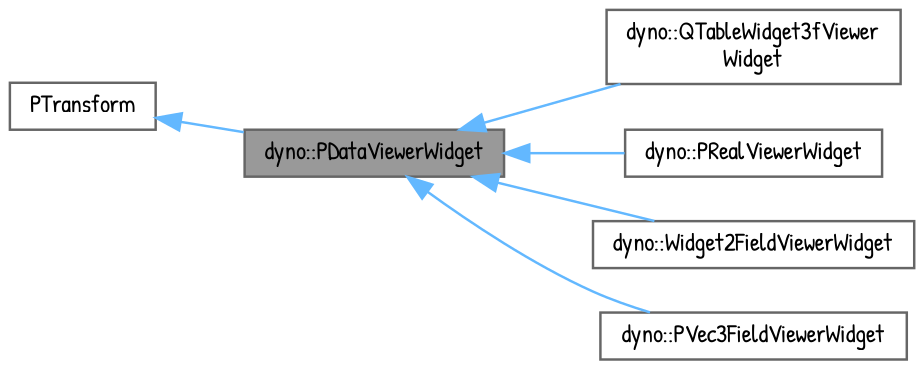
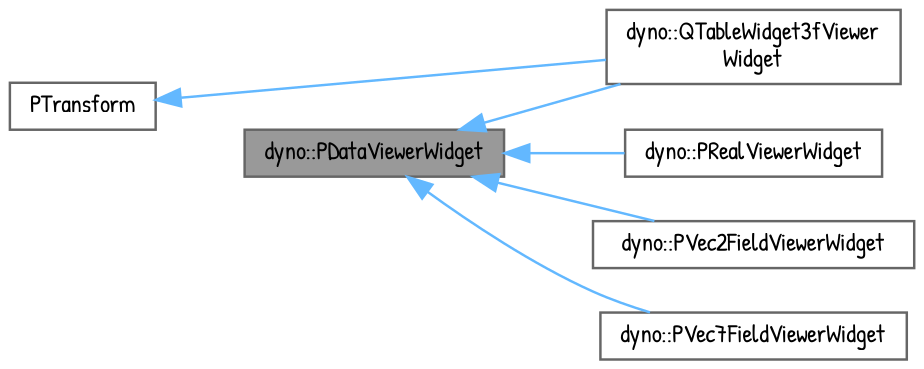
edge "dyno::PDataViewerWidget" -> "PTransform": now "dyno::QTableWidget3fViewer Widget" -> "PTransform"
node "dyno::Widget2FieldViewerWidget": label "dyno::Widget2FieldViewerWidget" -> "dyno::PVec2FieldViewerWidget"
node "dyno::PVec3FieldViewerWidget": label "dyno::PVec3FieldViewerWidget" -> "dyno::PVec7FieldViewerWidget"
